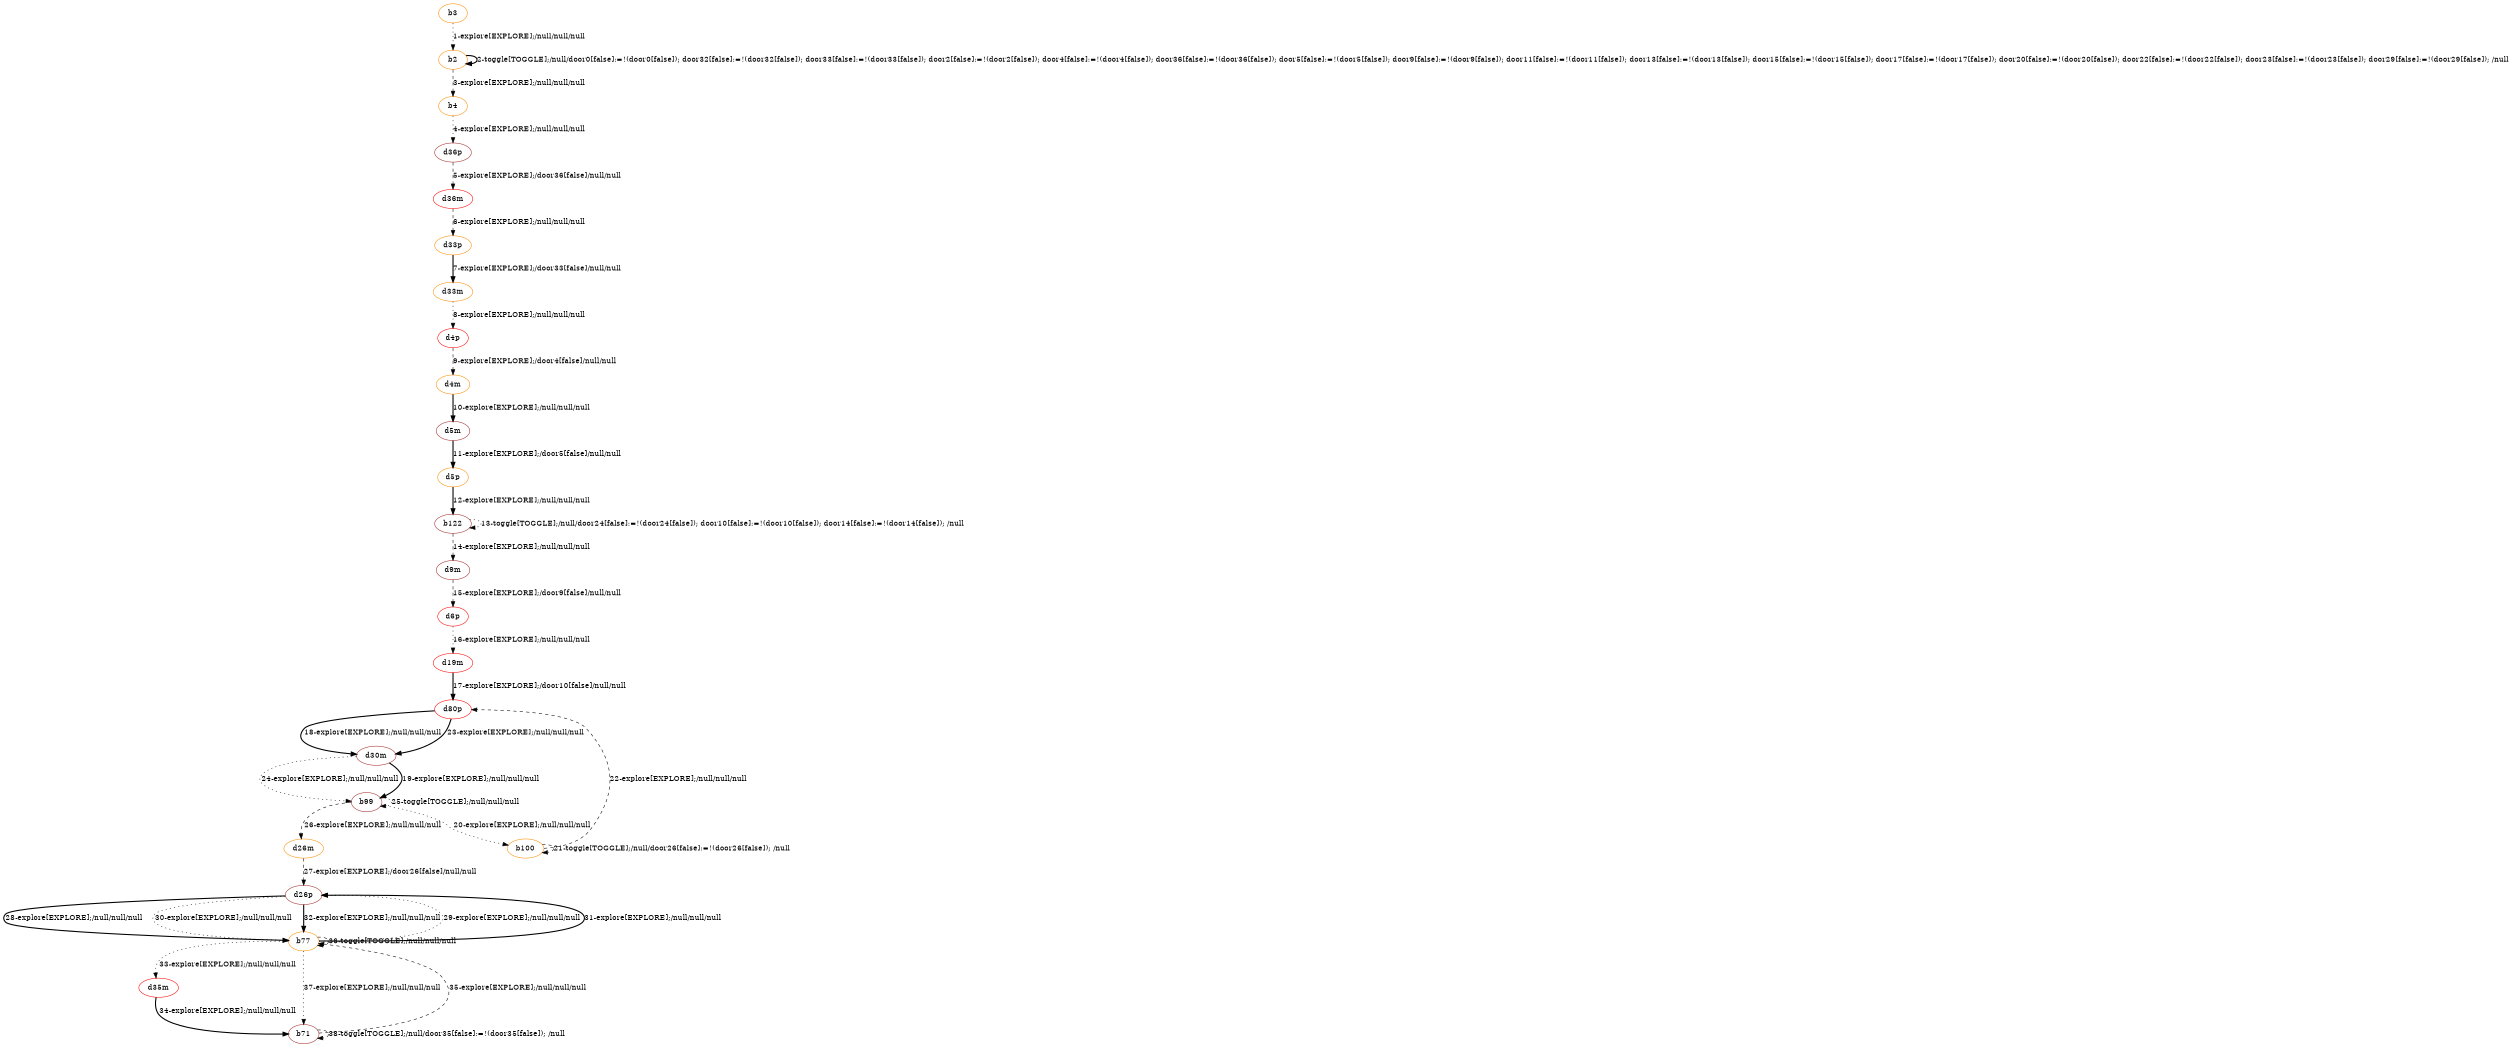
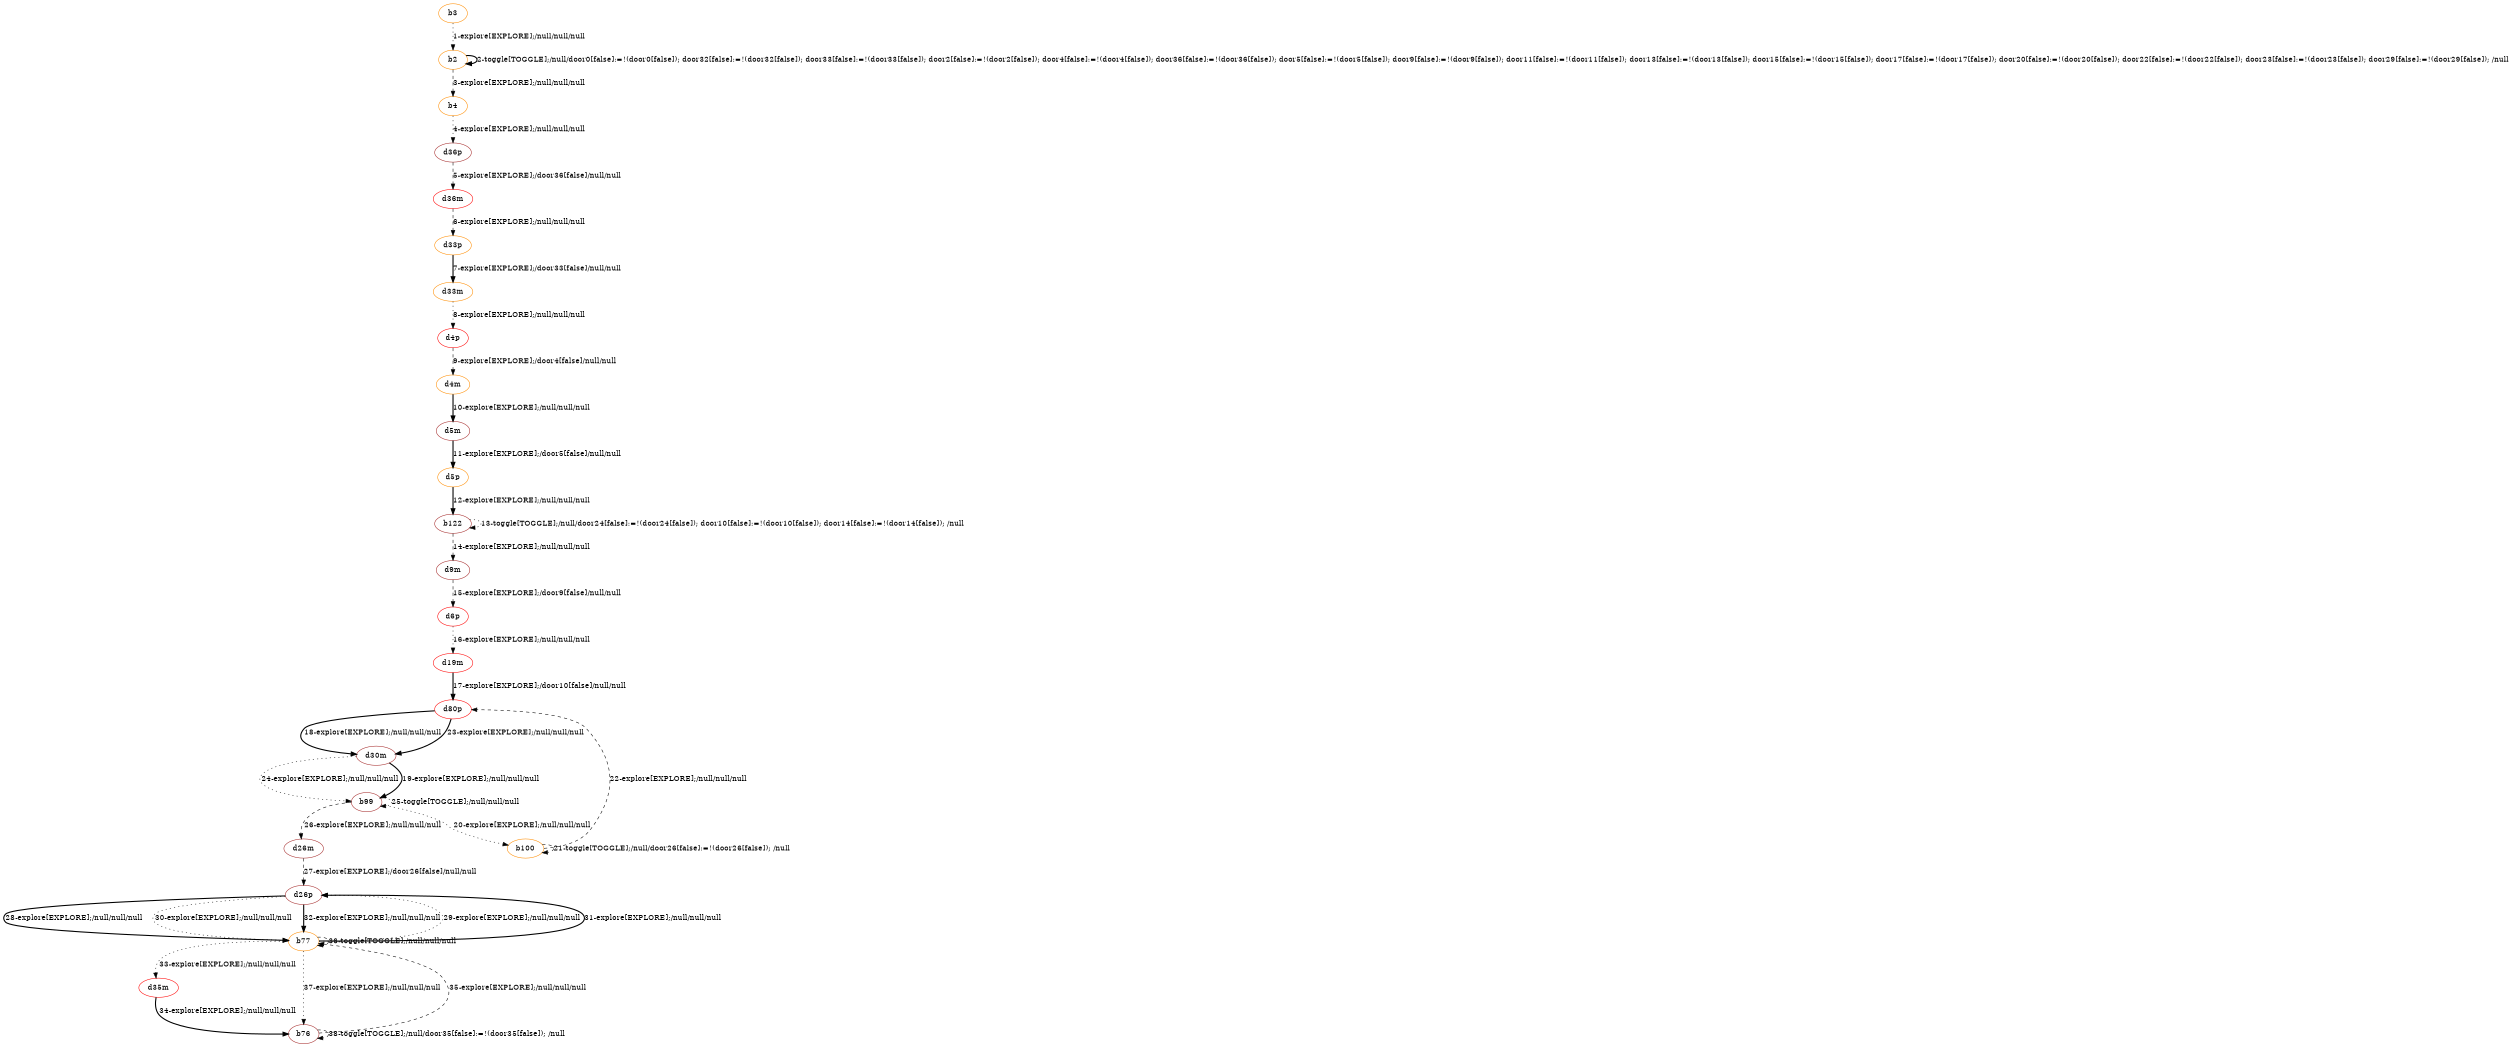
node "d26m": color darkorange -> brown
node "b71": label "b71" -> "b76"
